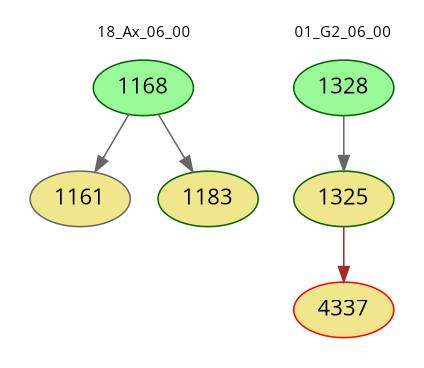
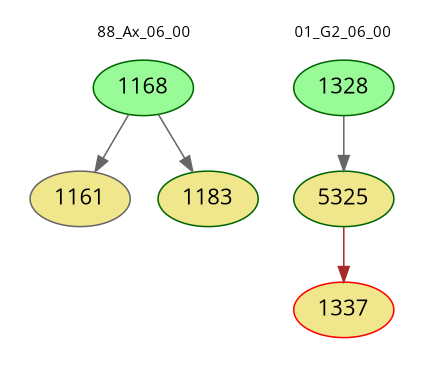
cluster "18_Ax_06_00": label "18_Ax_06_00" -> "88_Ax_06_00"
node "1325": label "1325" -> "5325"
node "4337": label "4337" -> "1337"
